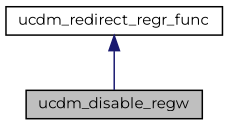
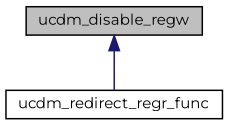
edge "ucdm_disable_regw" -> "ucdm_redirect_regr_func": reversed
